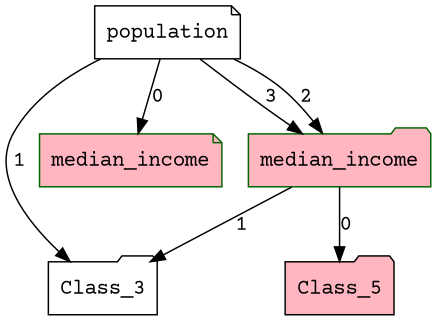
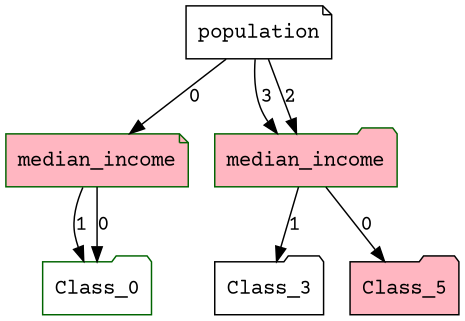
edge "population" -> "Class_3": removed, label "1"
node "Class_0": added
